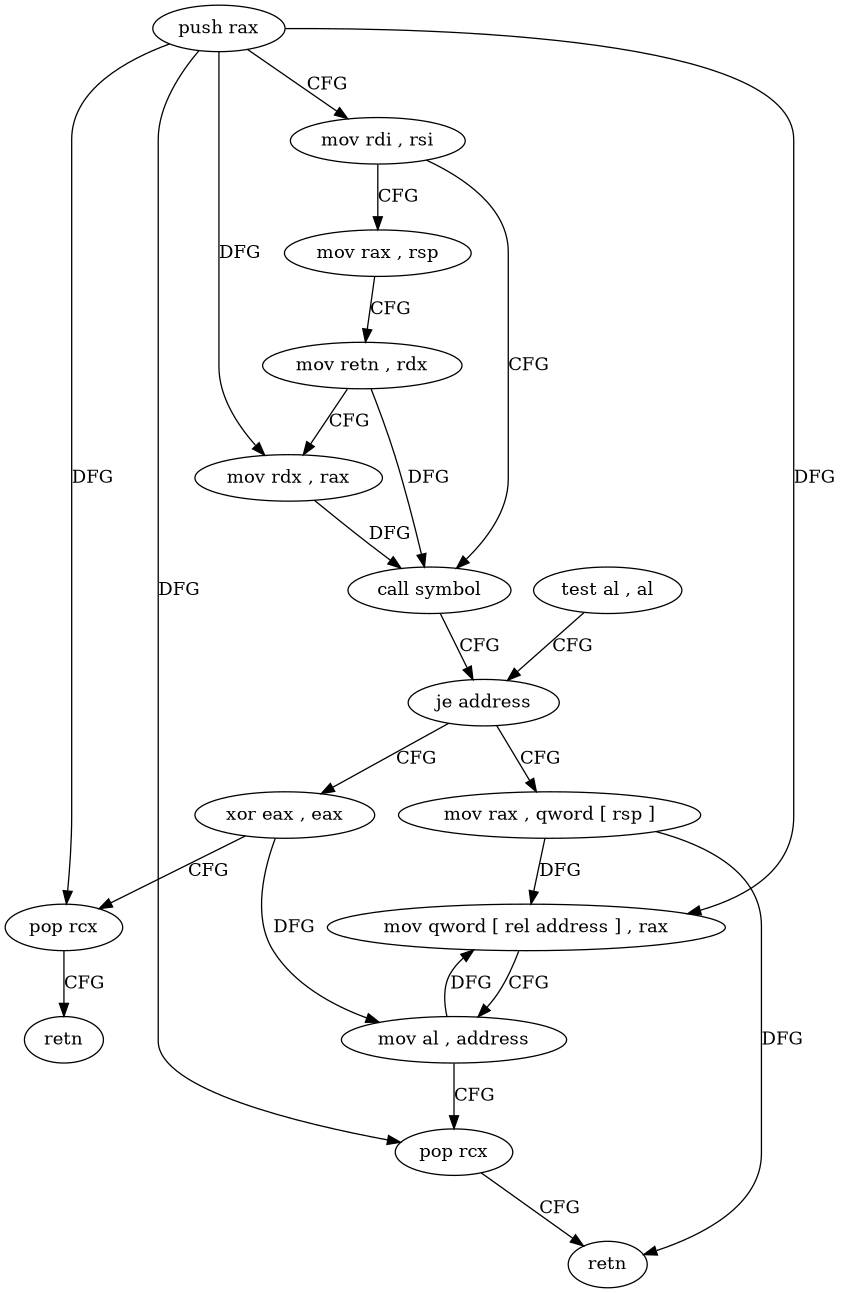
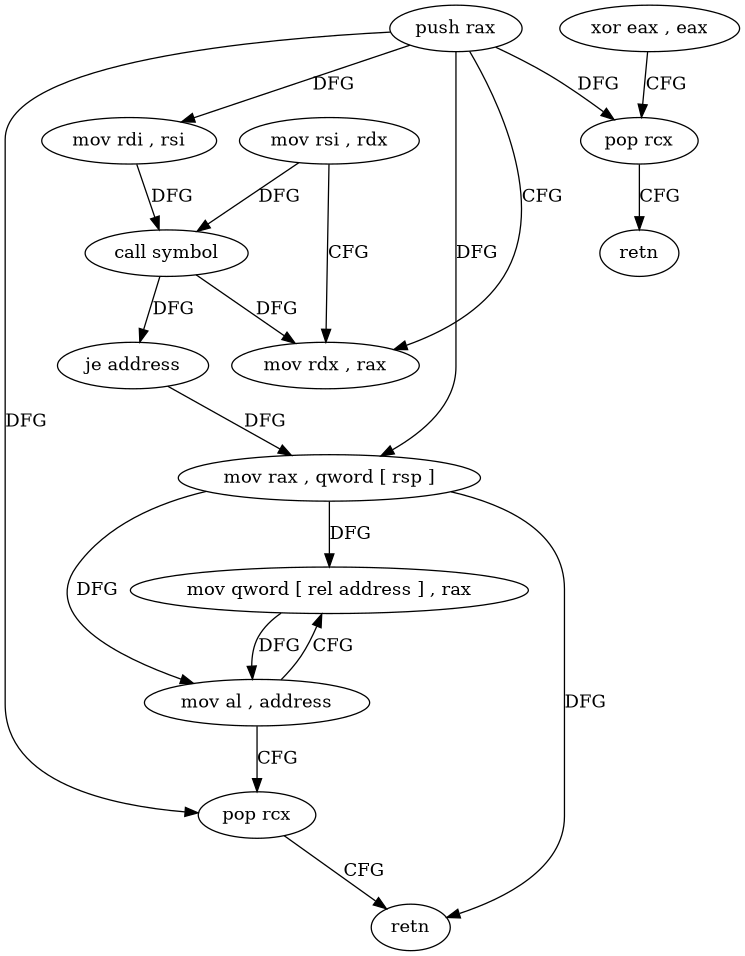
edge "push rax" -> "mov rdi , rsi": label "CFG" -> "DFG"
edge "push rax" -> "mov rdx , rax": label "DFG" -> "CFG"
node "mov rax , rsp": removed
edge "push rax" -> "mov qword [ rel address ] , rax": now "push rax" -> "mov rax , qword [ rsp ]"
node "mov retn , rdx": label "mov retn , rdx" -> "mov rsi , rdx"
edge "mov rdi , rsi" -> "call symbol": label "CFG" -> "DFG"
edge "mov rdx , rax" -> "call symbol": reversed
node "test al , al": removed
edge "call symbol" -> "je address": label "CFG" -> "DFG"
edge "je address" -> "xor eax , eax": removed, label "CFG"
edge "je address" -> "mov rax , qword [ rsp ]": label "CFG" -> "DFG"
edge "xor eax , eax" -> "mov al , address": now "mov rax , qword [ rsp ]" -> "mov al , address"
edge "mov al , address" -> "mov qword [ rel address ] , rax": label "DFG" -> "CFG"
edge "mov qword [ rel address ] , rax" -> "mov al , address": label "CFG" -> "DFG"
